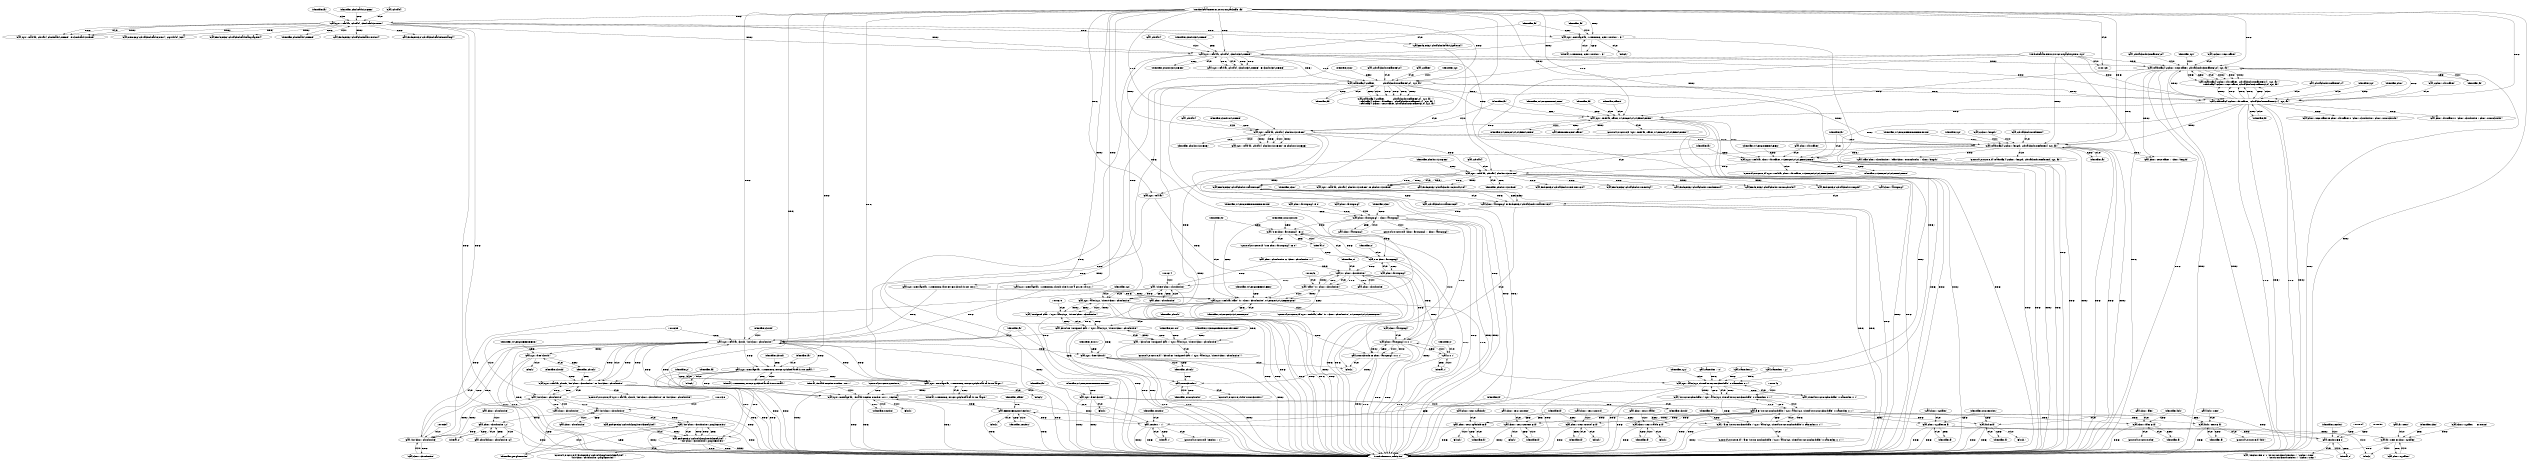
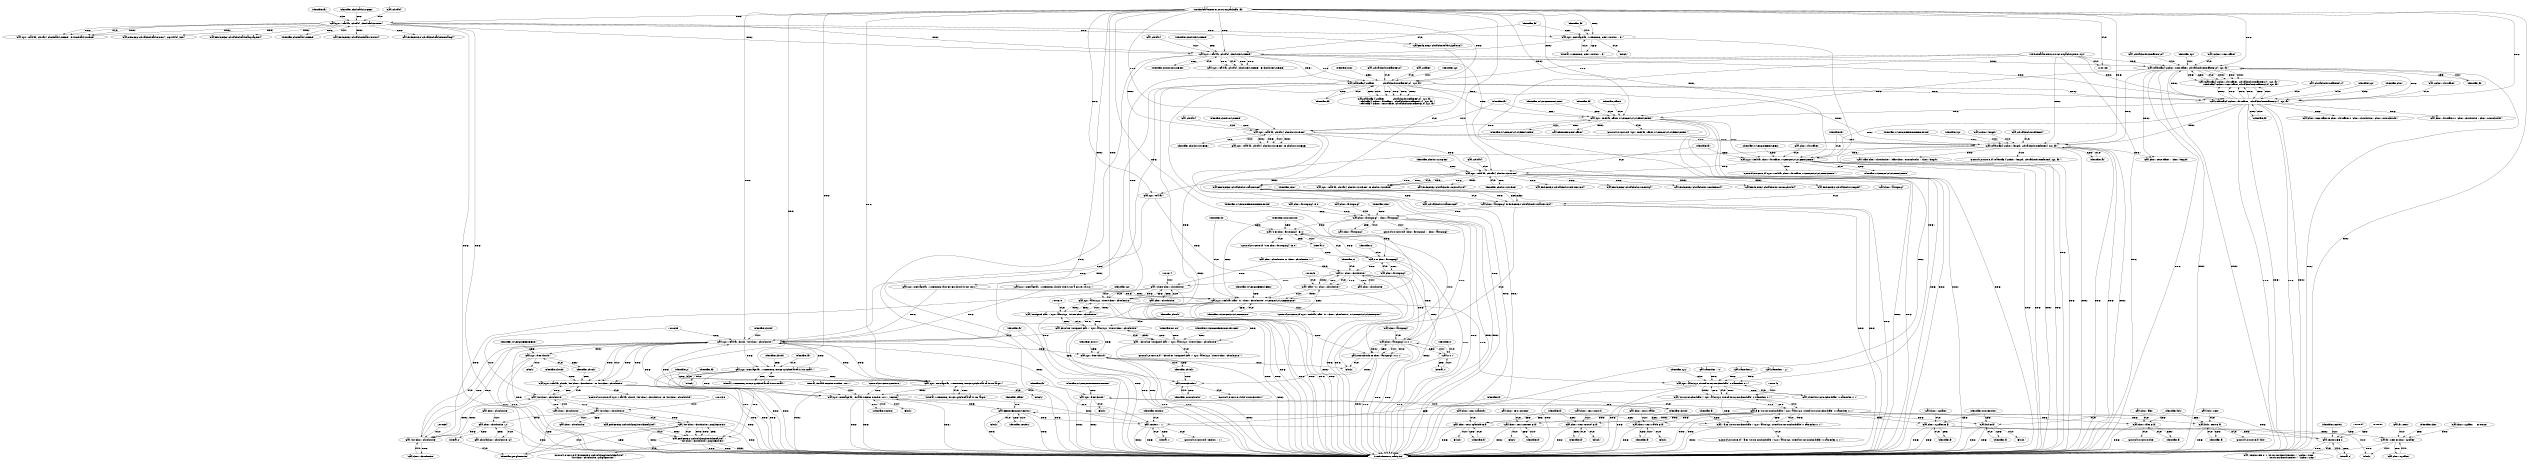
edge "(Literal,2)" -> "(Call,chm->chunk_size - 2)": now "(Literal,2)" -> "(Identifier,pmgl_Entries)"
edge "(Call,section == 0)" -> "(MethodReturn,static int)": added, label "DDG:"
